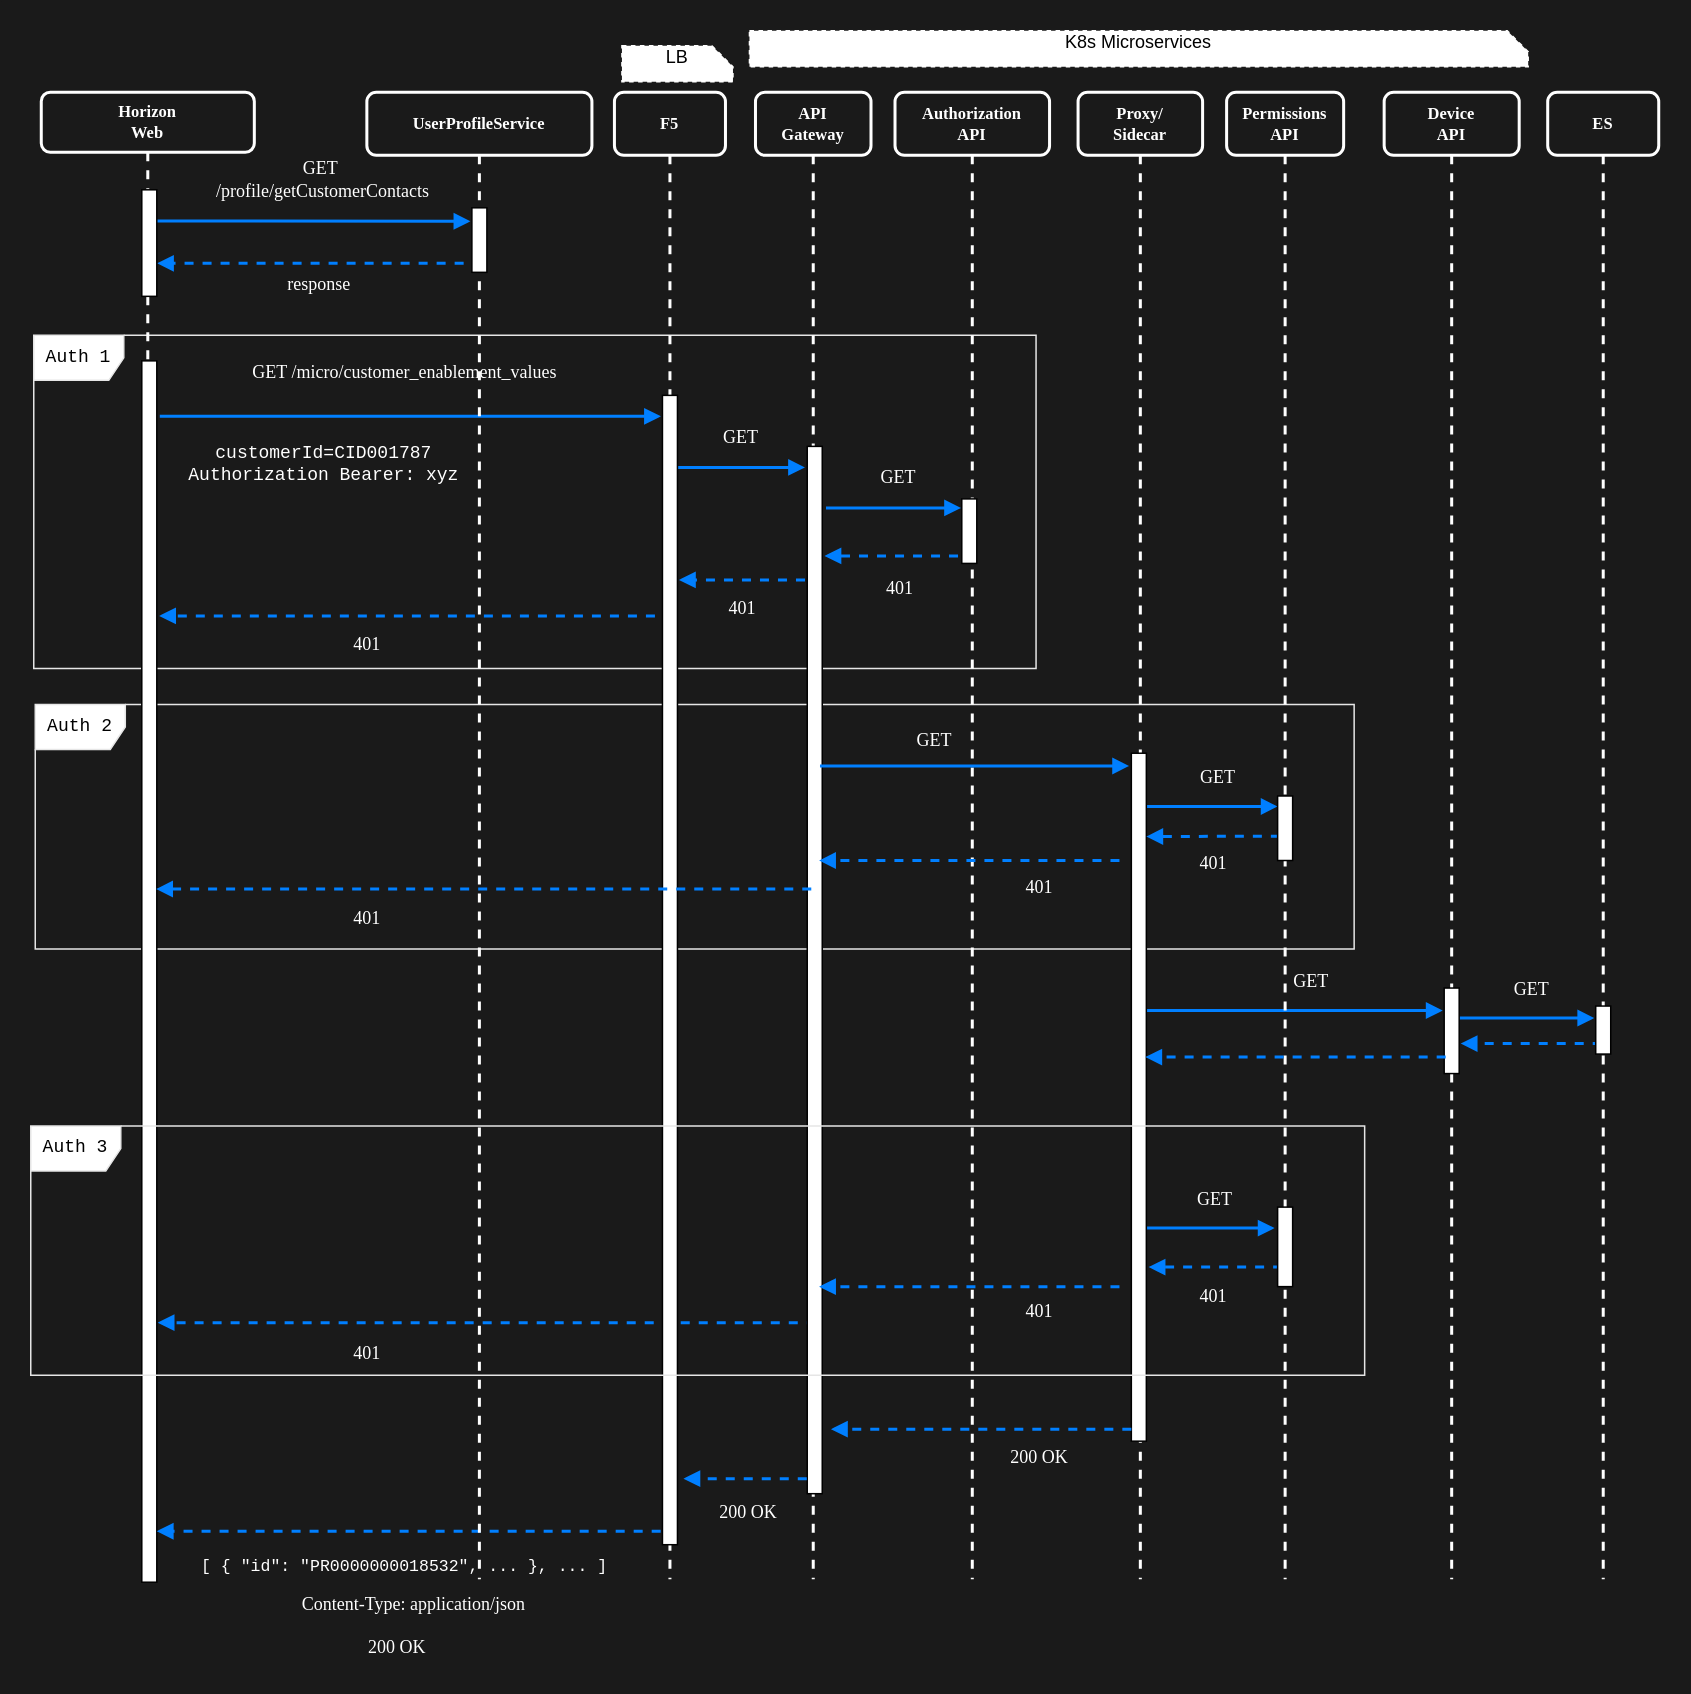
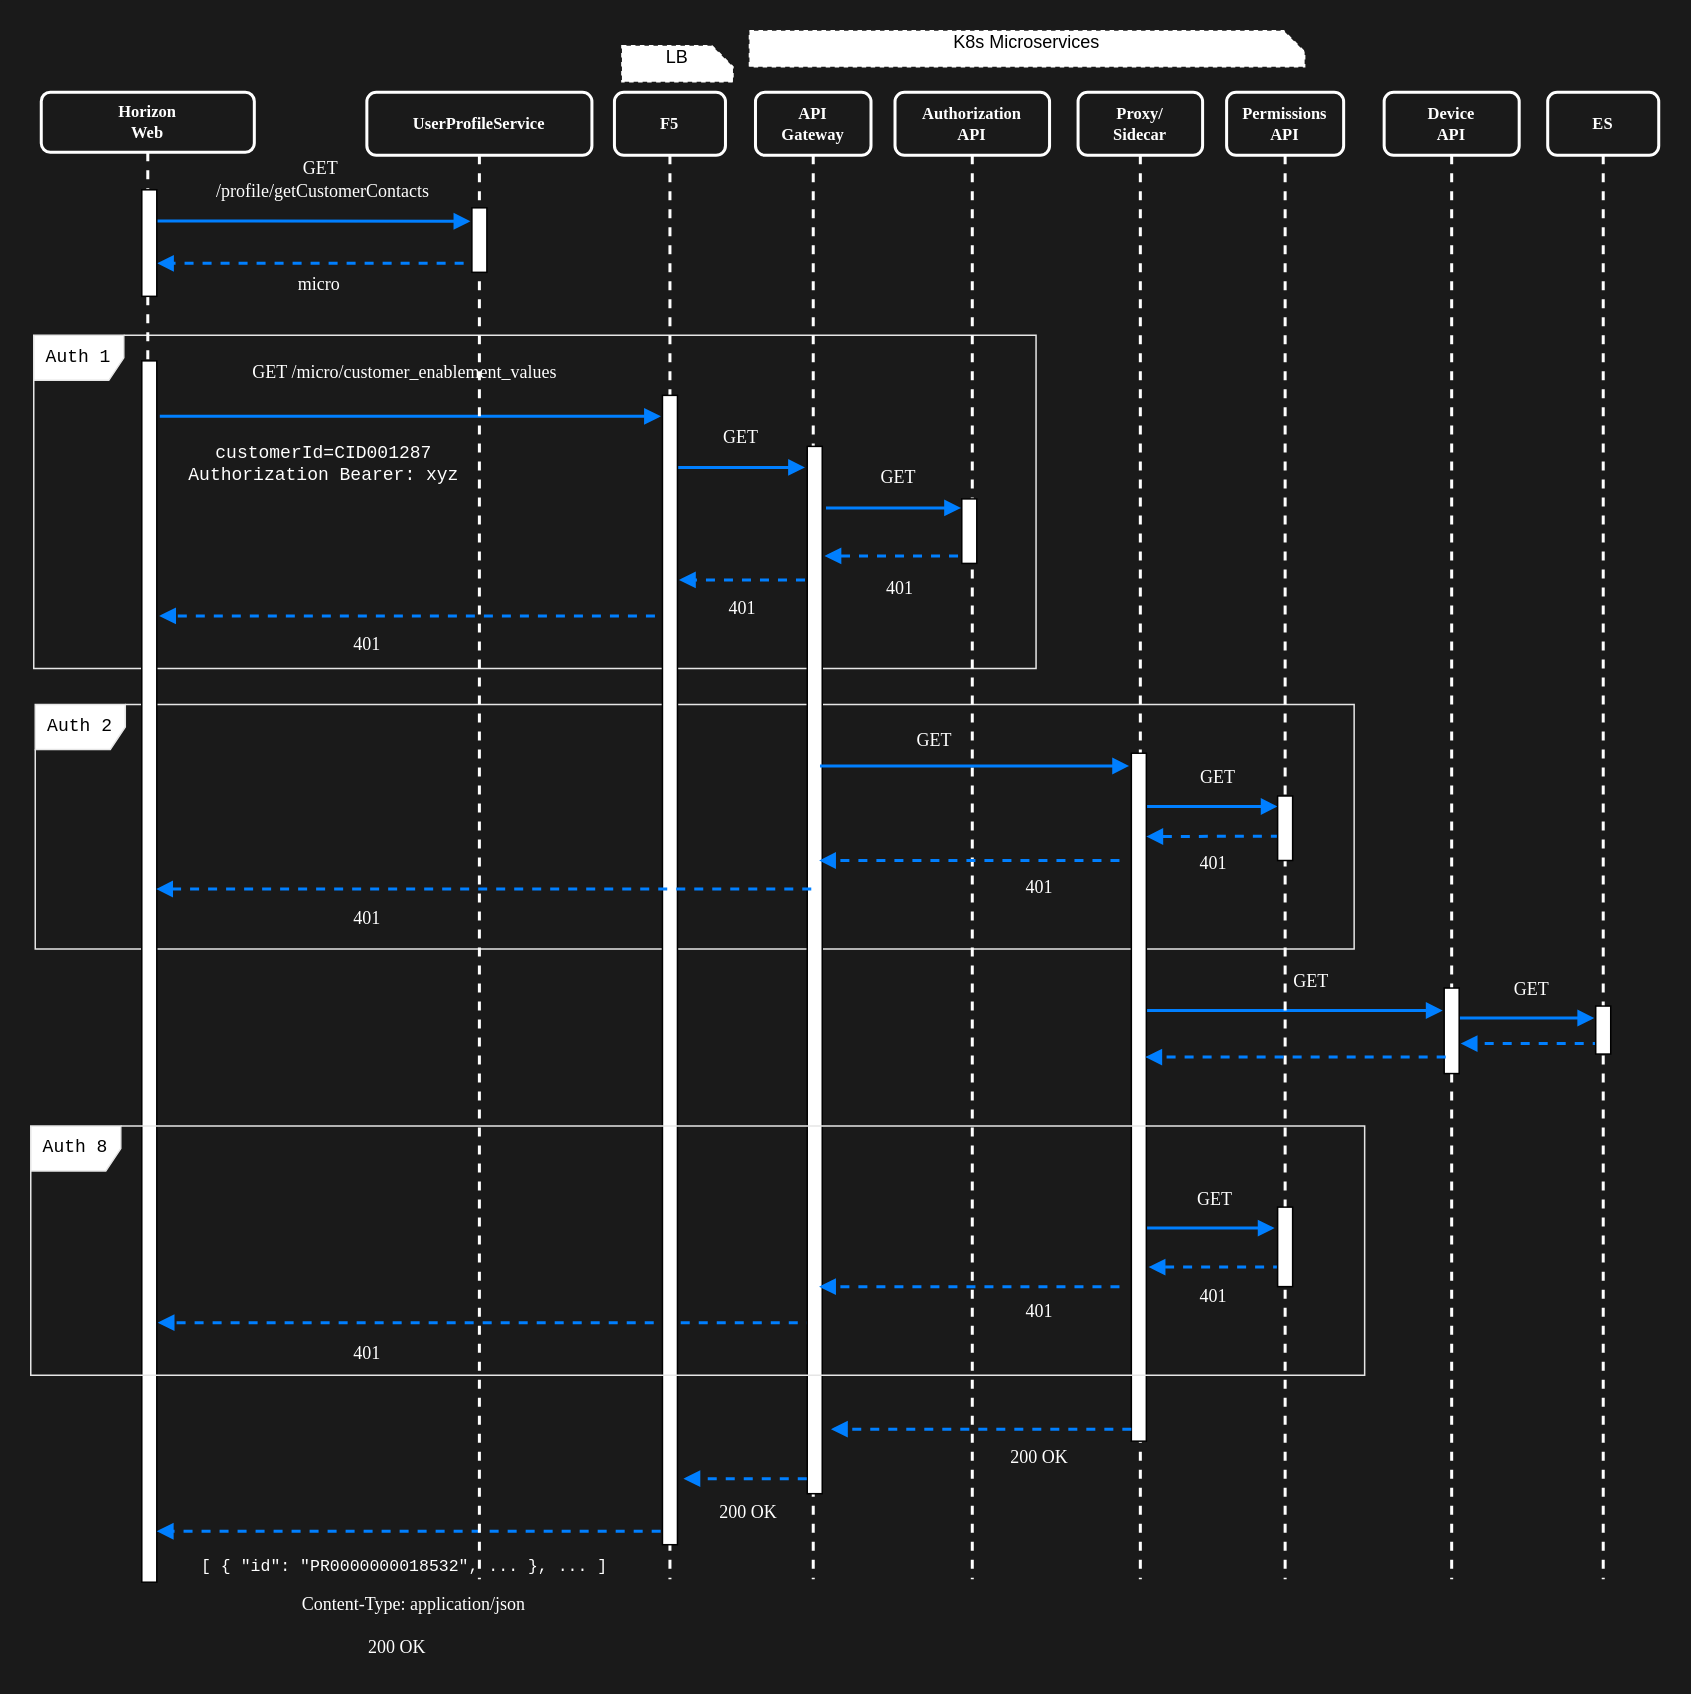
node "K8s Microservices": size 779x36 -> 555x36
node "response": label "response" -> "micro"
node "customerId=CID001787 Authorization Bearer: xyz": label "customerId=CID001787 Authorization Bearer: xyz" -> "customerId=CID001287 Authorization Bearer: xyz"
node "Auth 3": label "Auth 3" -> "Auth 8"
